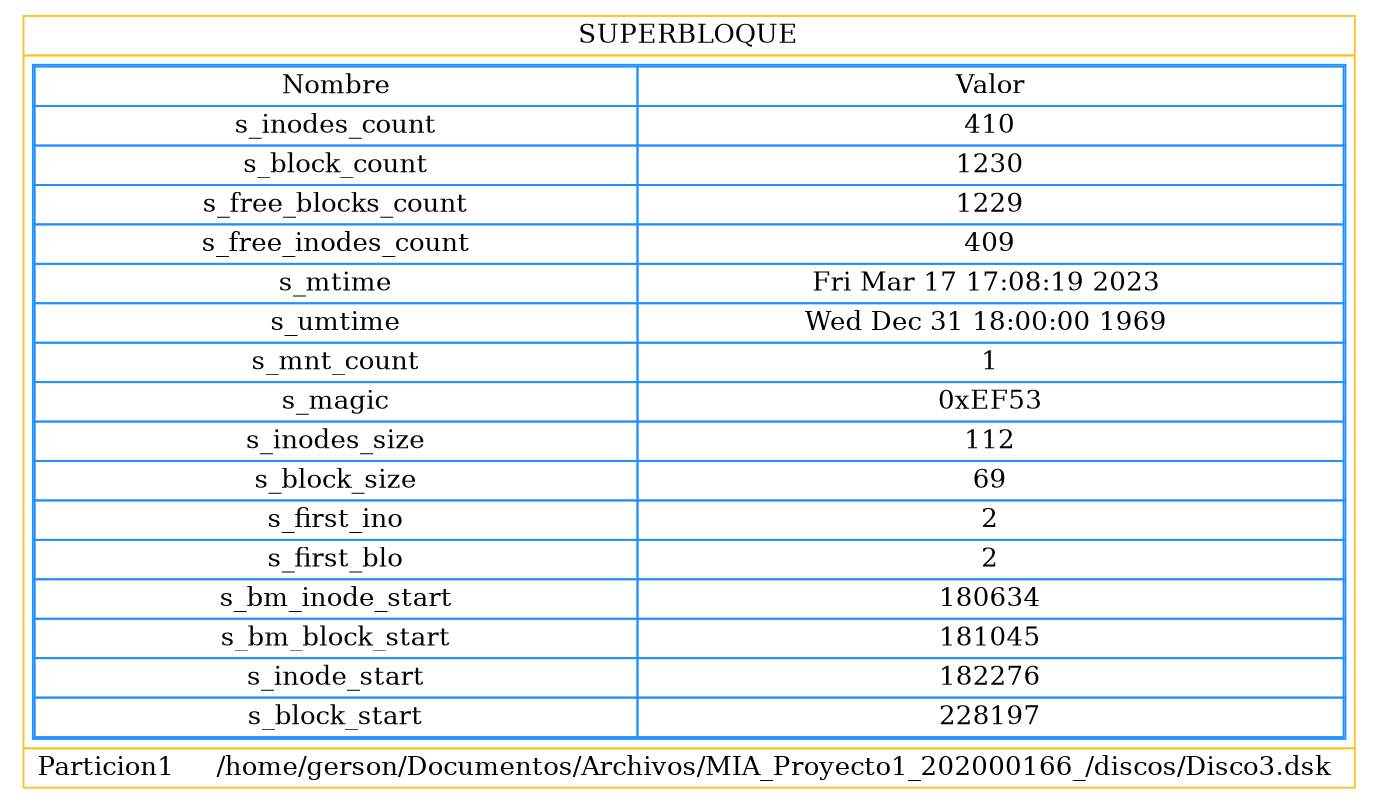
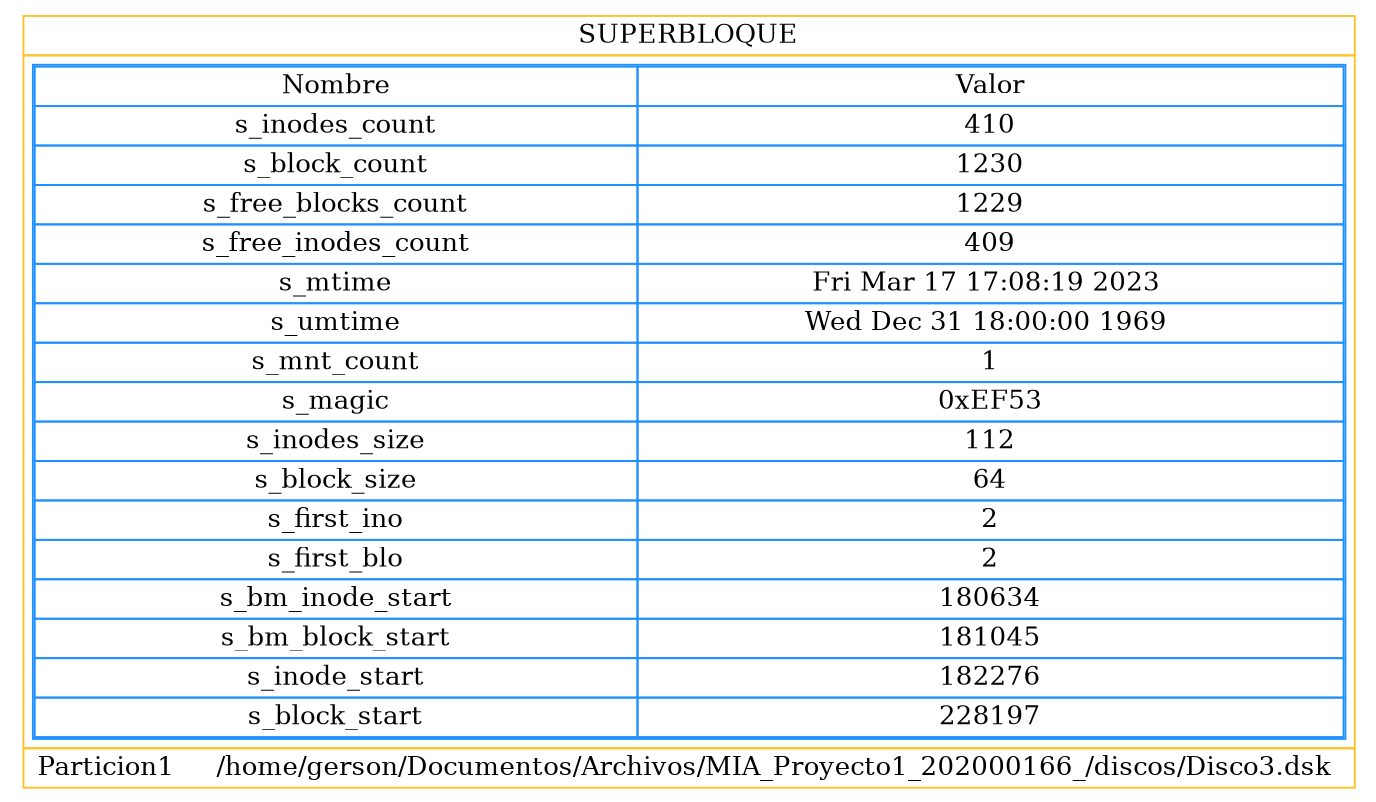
node "SUPERBLOQUE": text "69" -> "64"
